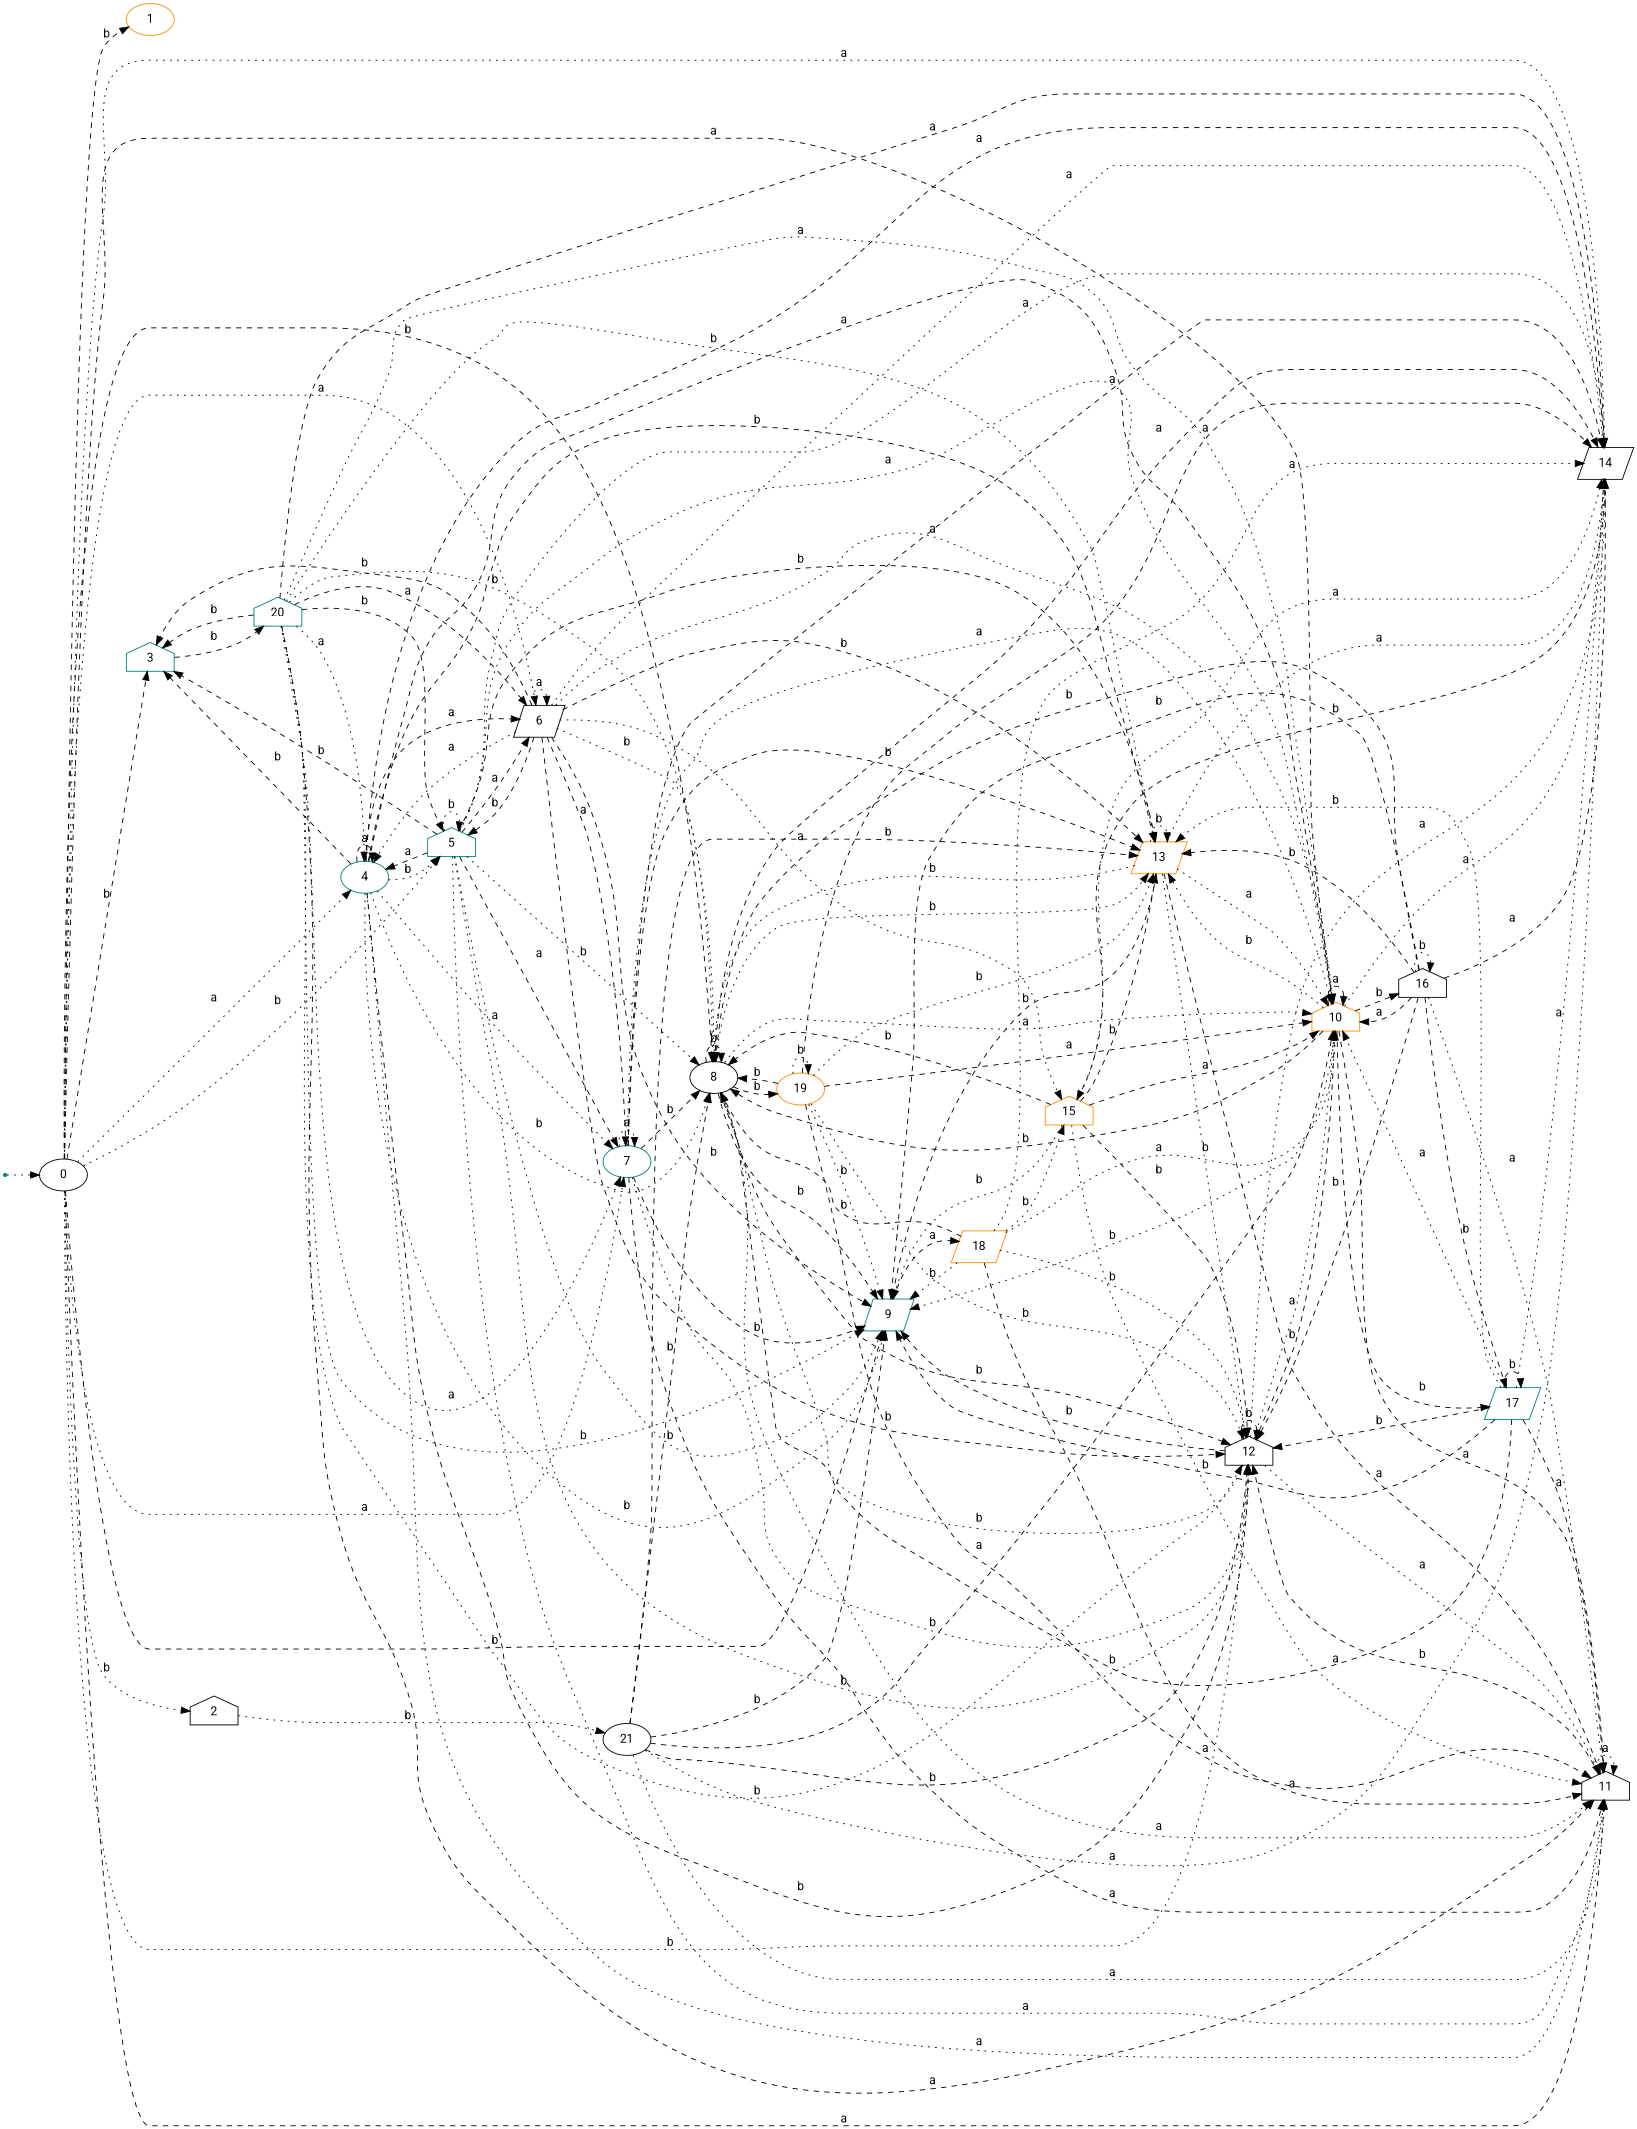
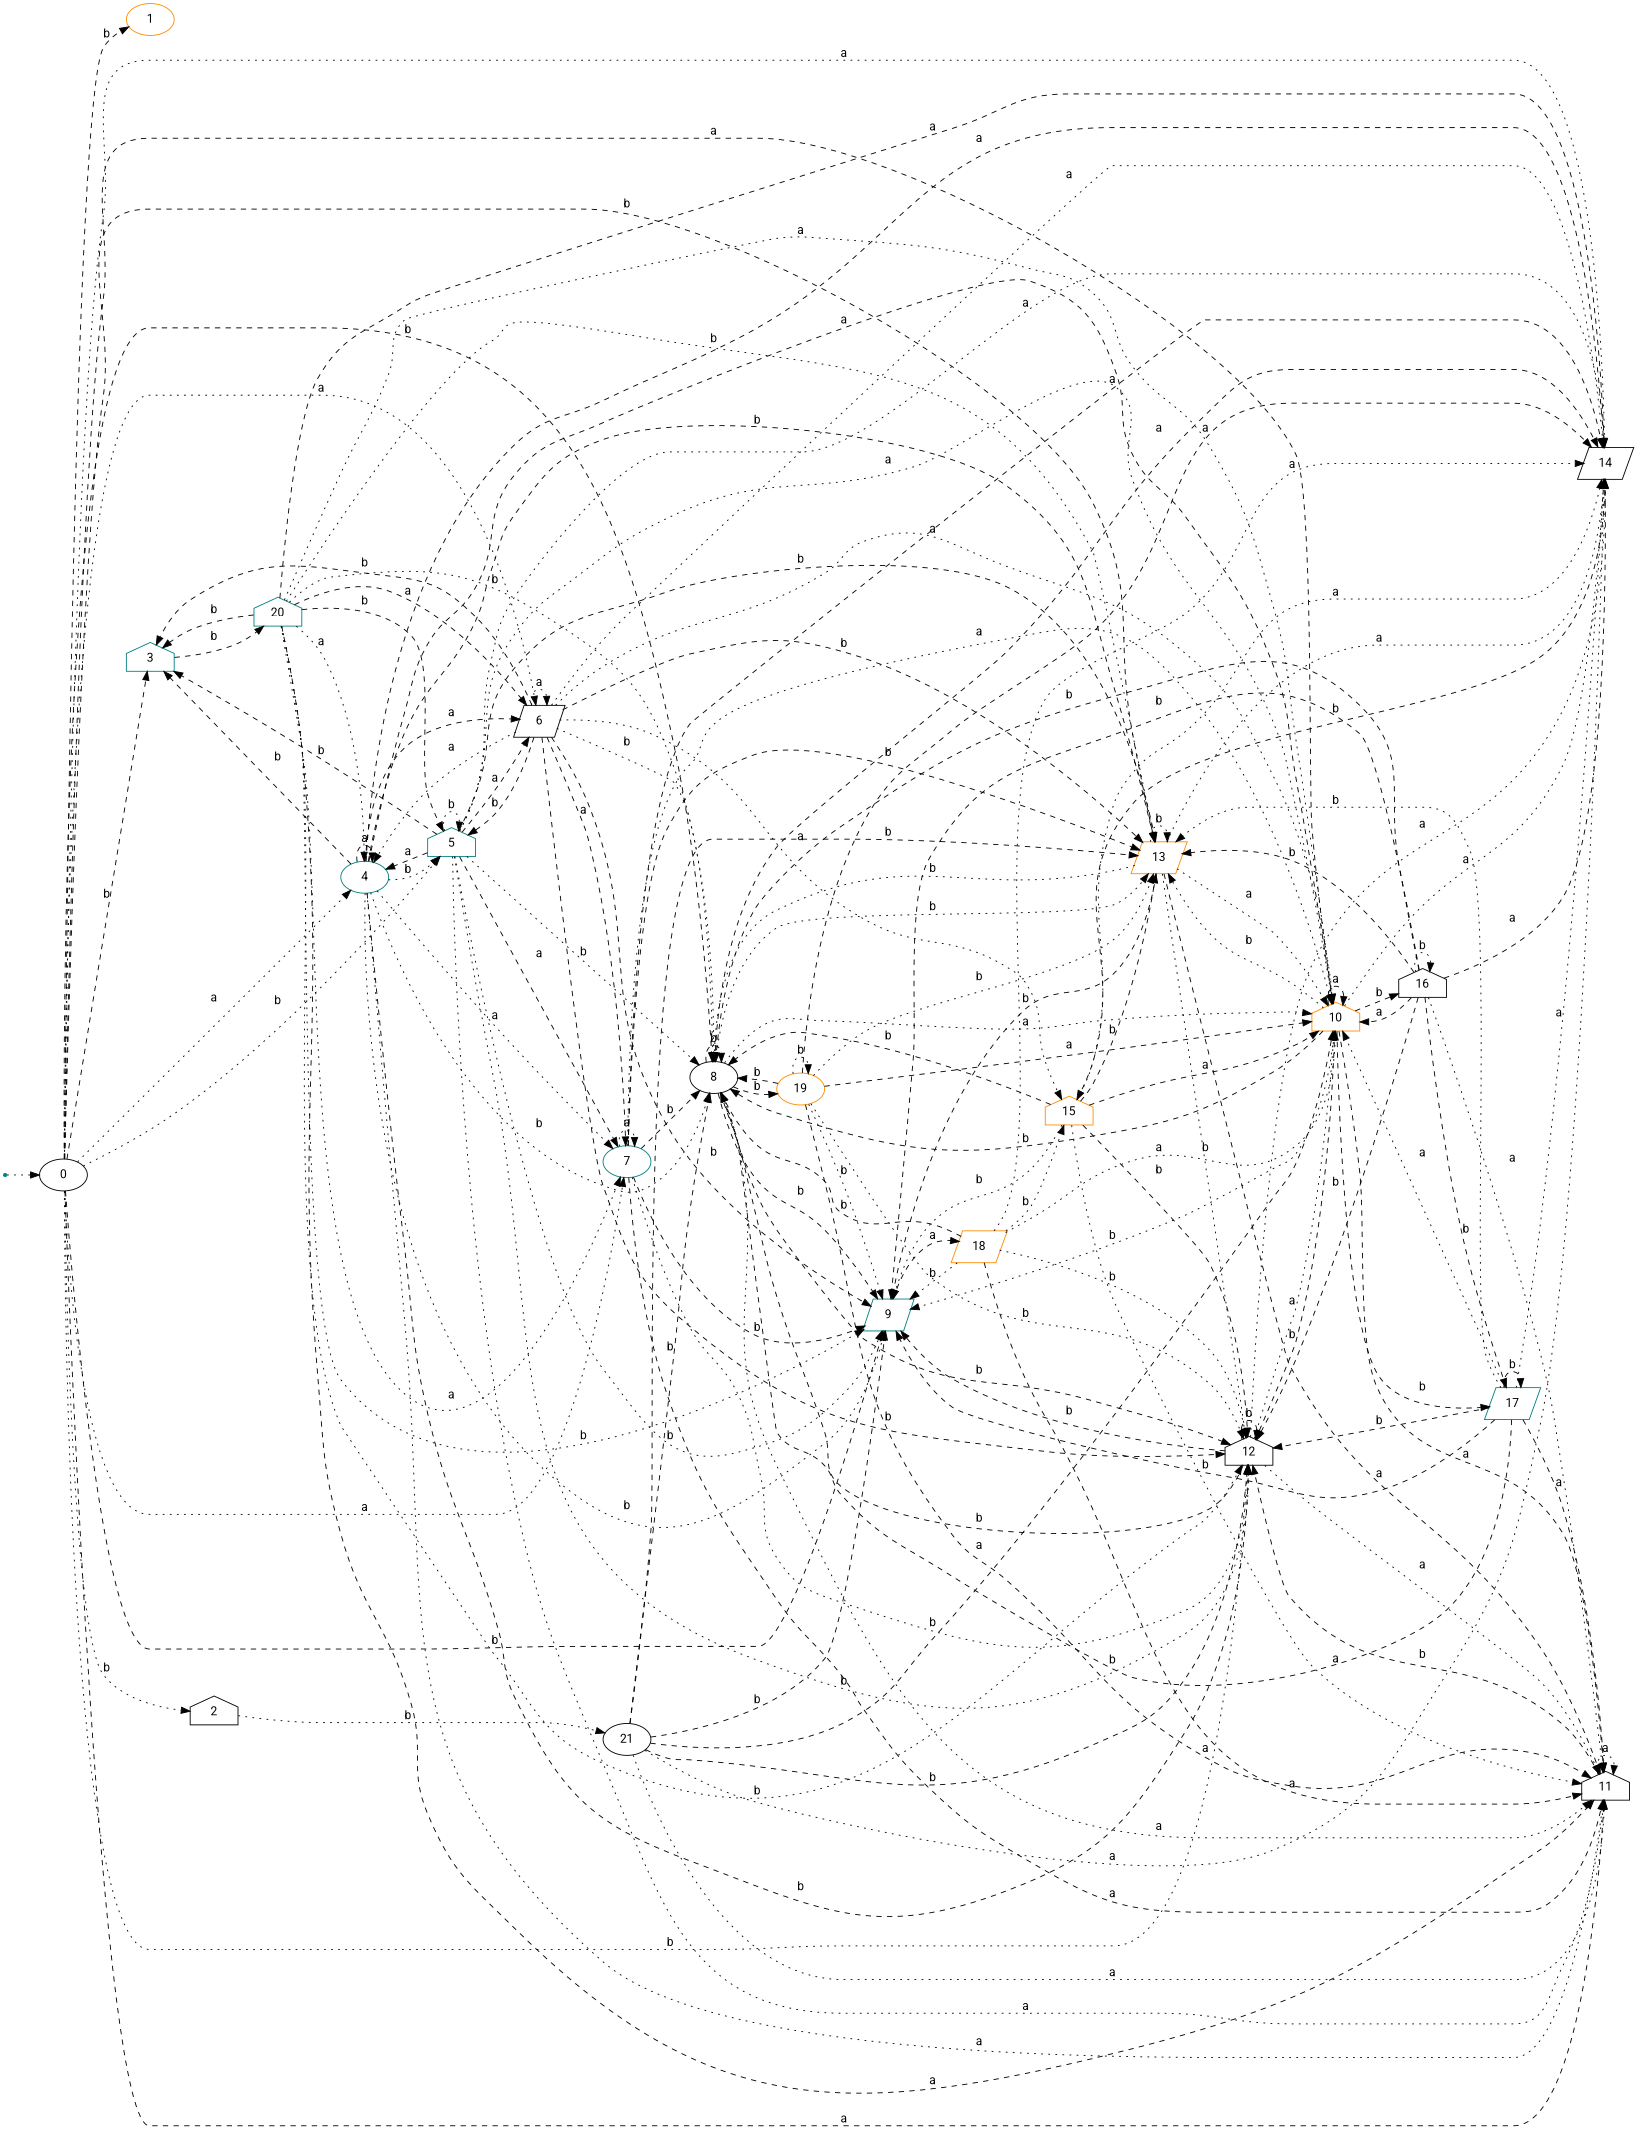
edge "0" -> "13": added, label "b"
edge "12" -> "8": style dotted -> dashed
